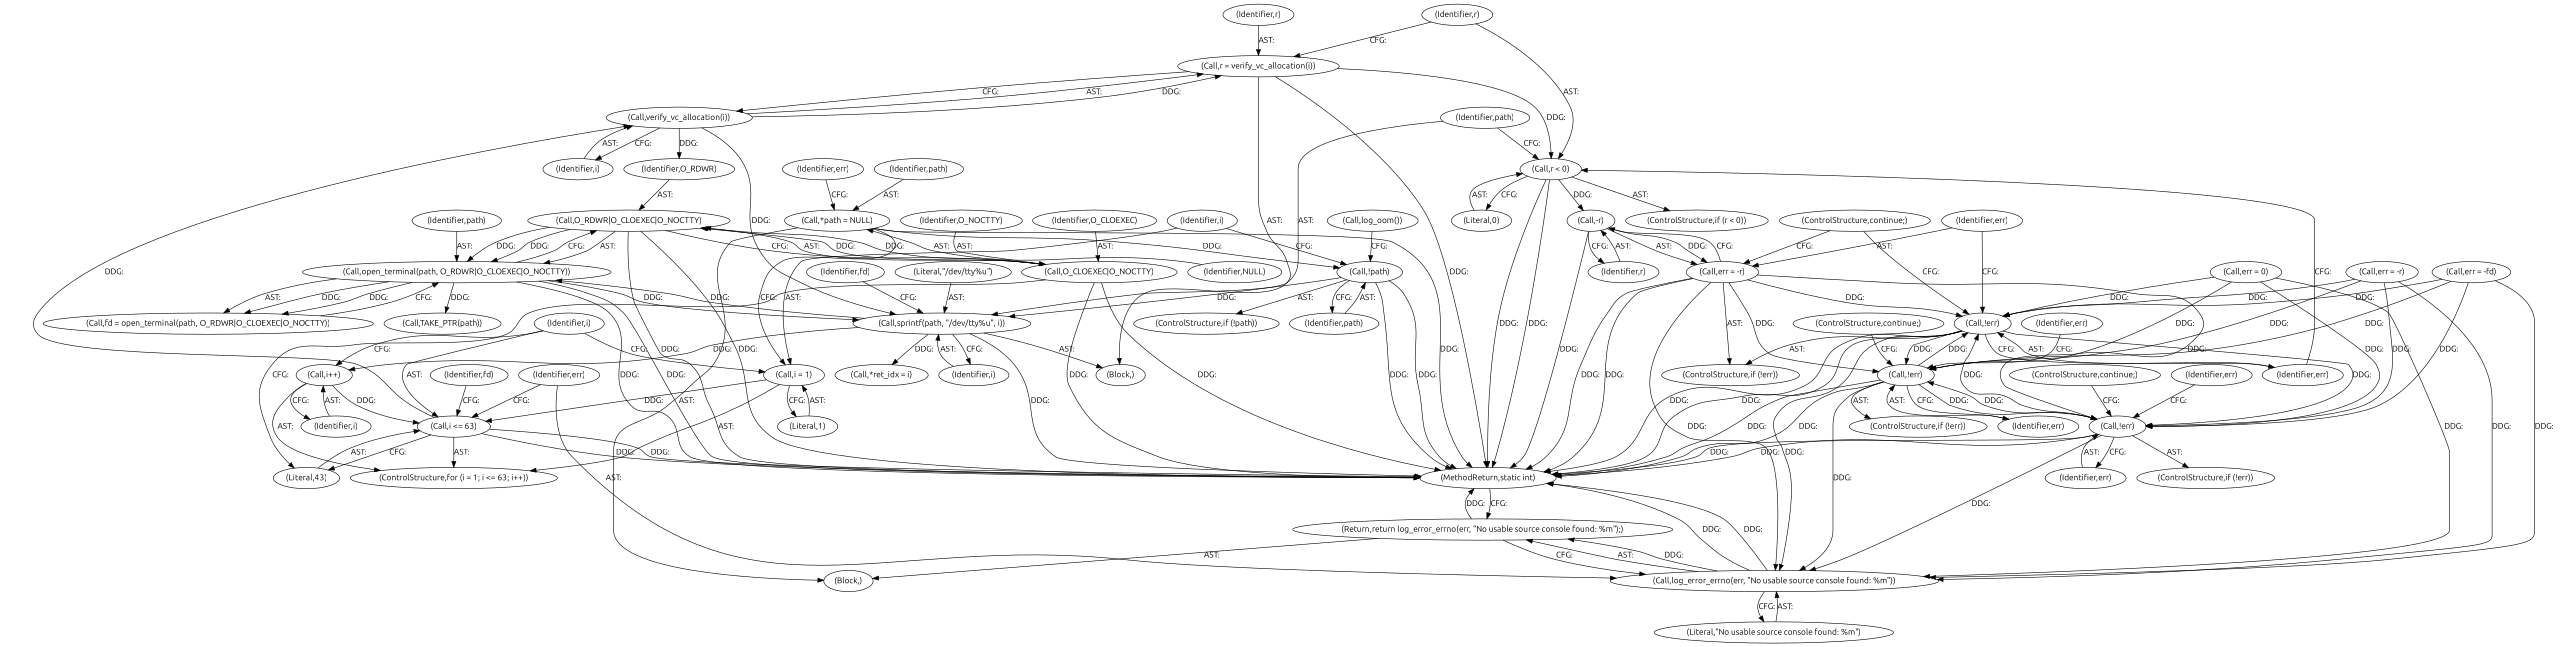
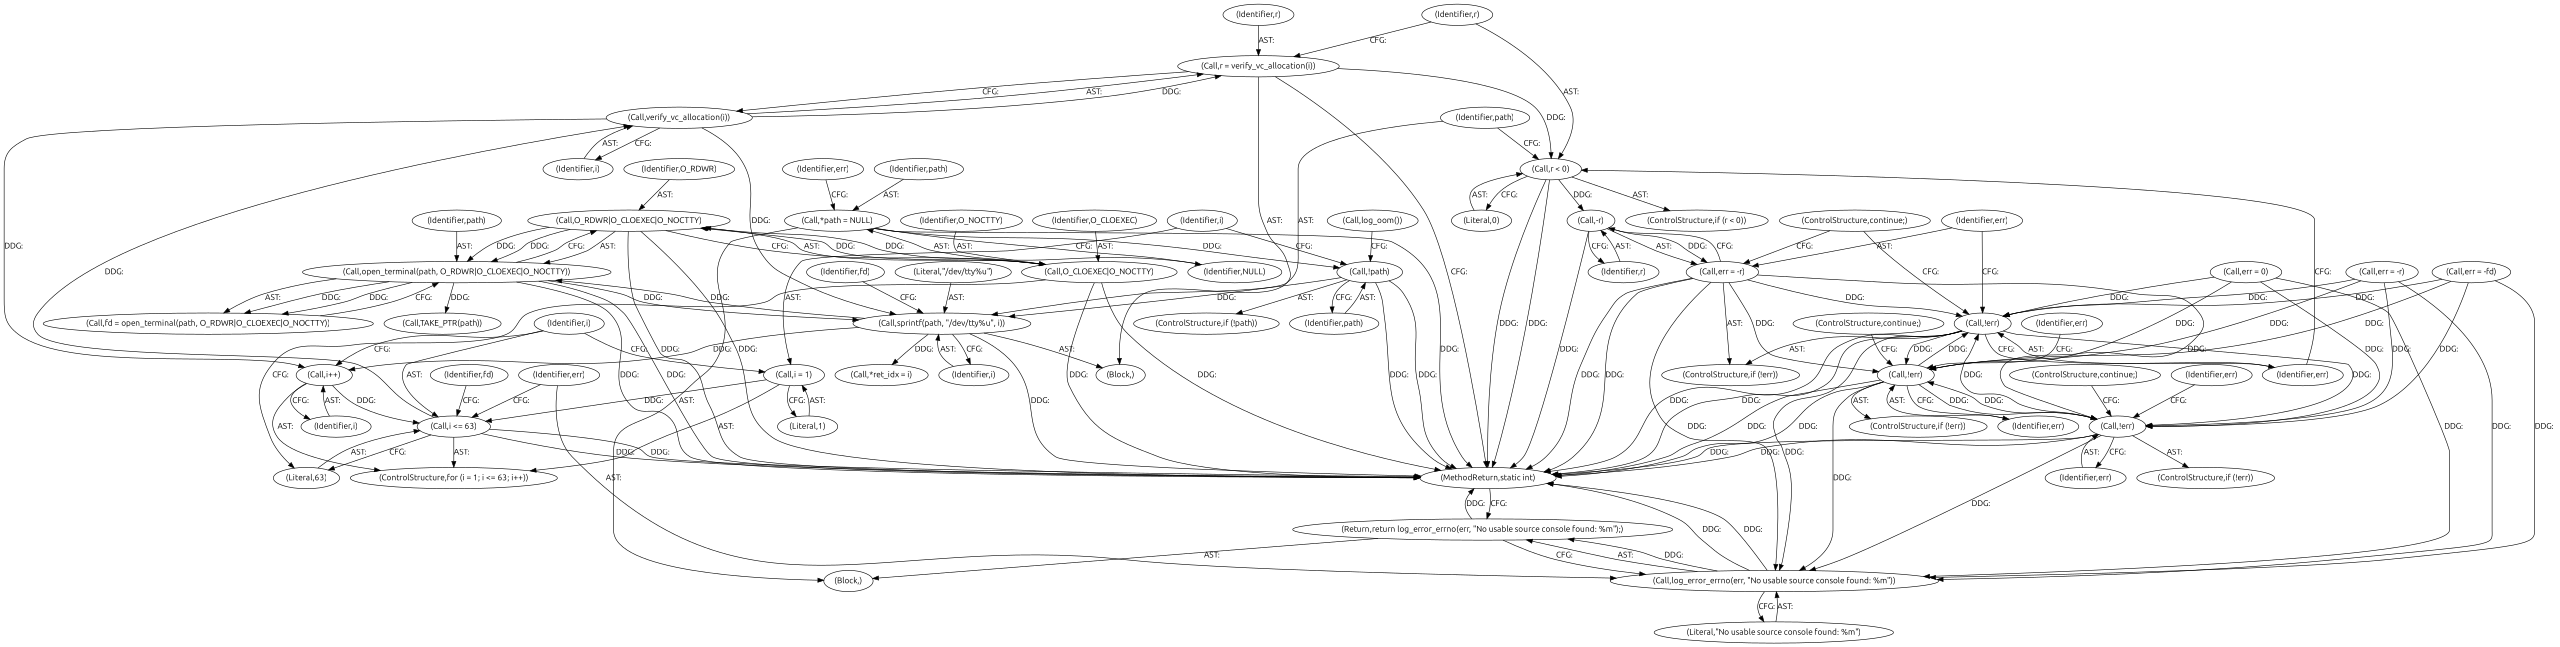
edge "(Call,verify_vc_allocation(i))" -> "(Identifier,O_RDWR)": now "(Call,verify_vc_allocation(i))" -> "(Call,i++)"
edge "(Call,*path = NULL)" -> "(Call,i = 1)": now "(Call,*path = NULL)" -> "(Identifier,NULL)"
edge "(Call,r = verify_vc_allocation(i))" -> "(MethodReturn,static int)": label "DDG: " -> "CFG: "
node "(Literal,43)": label "(Literal,43)" -> "(Literal,63)"
